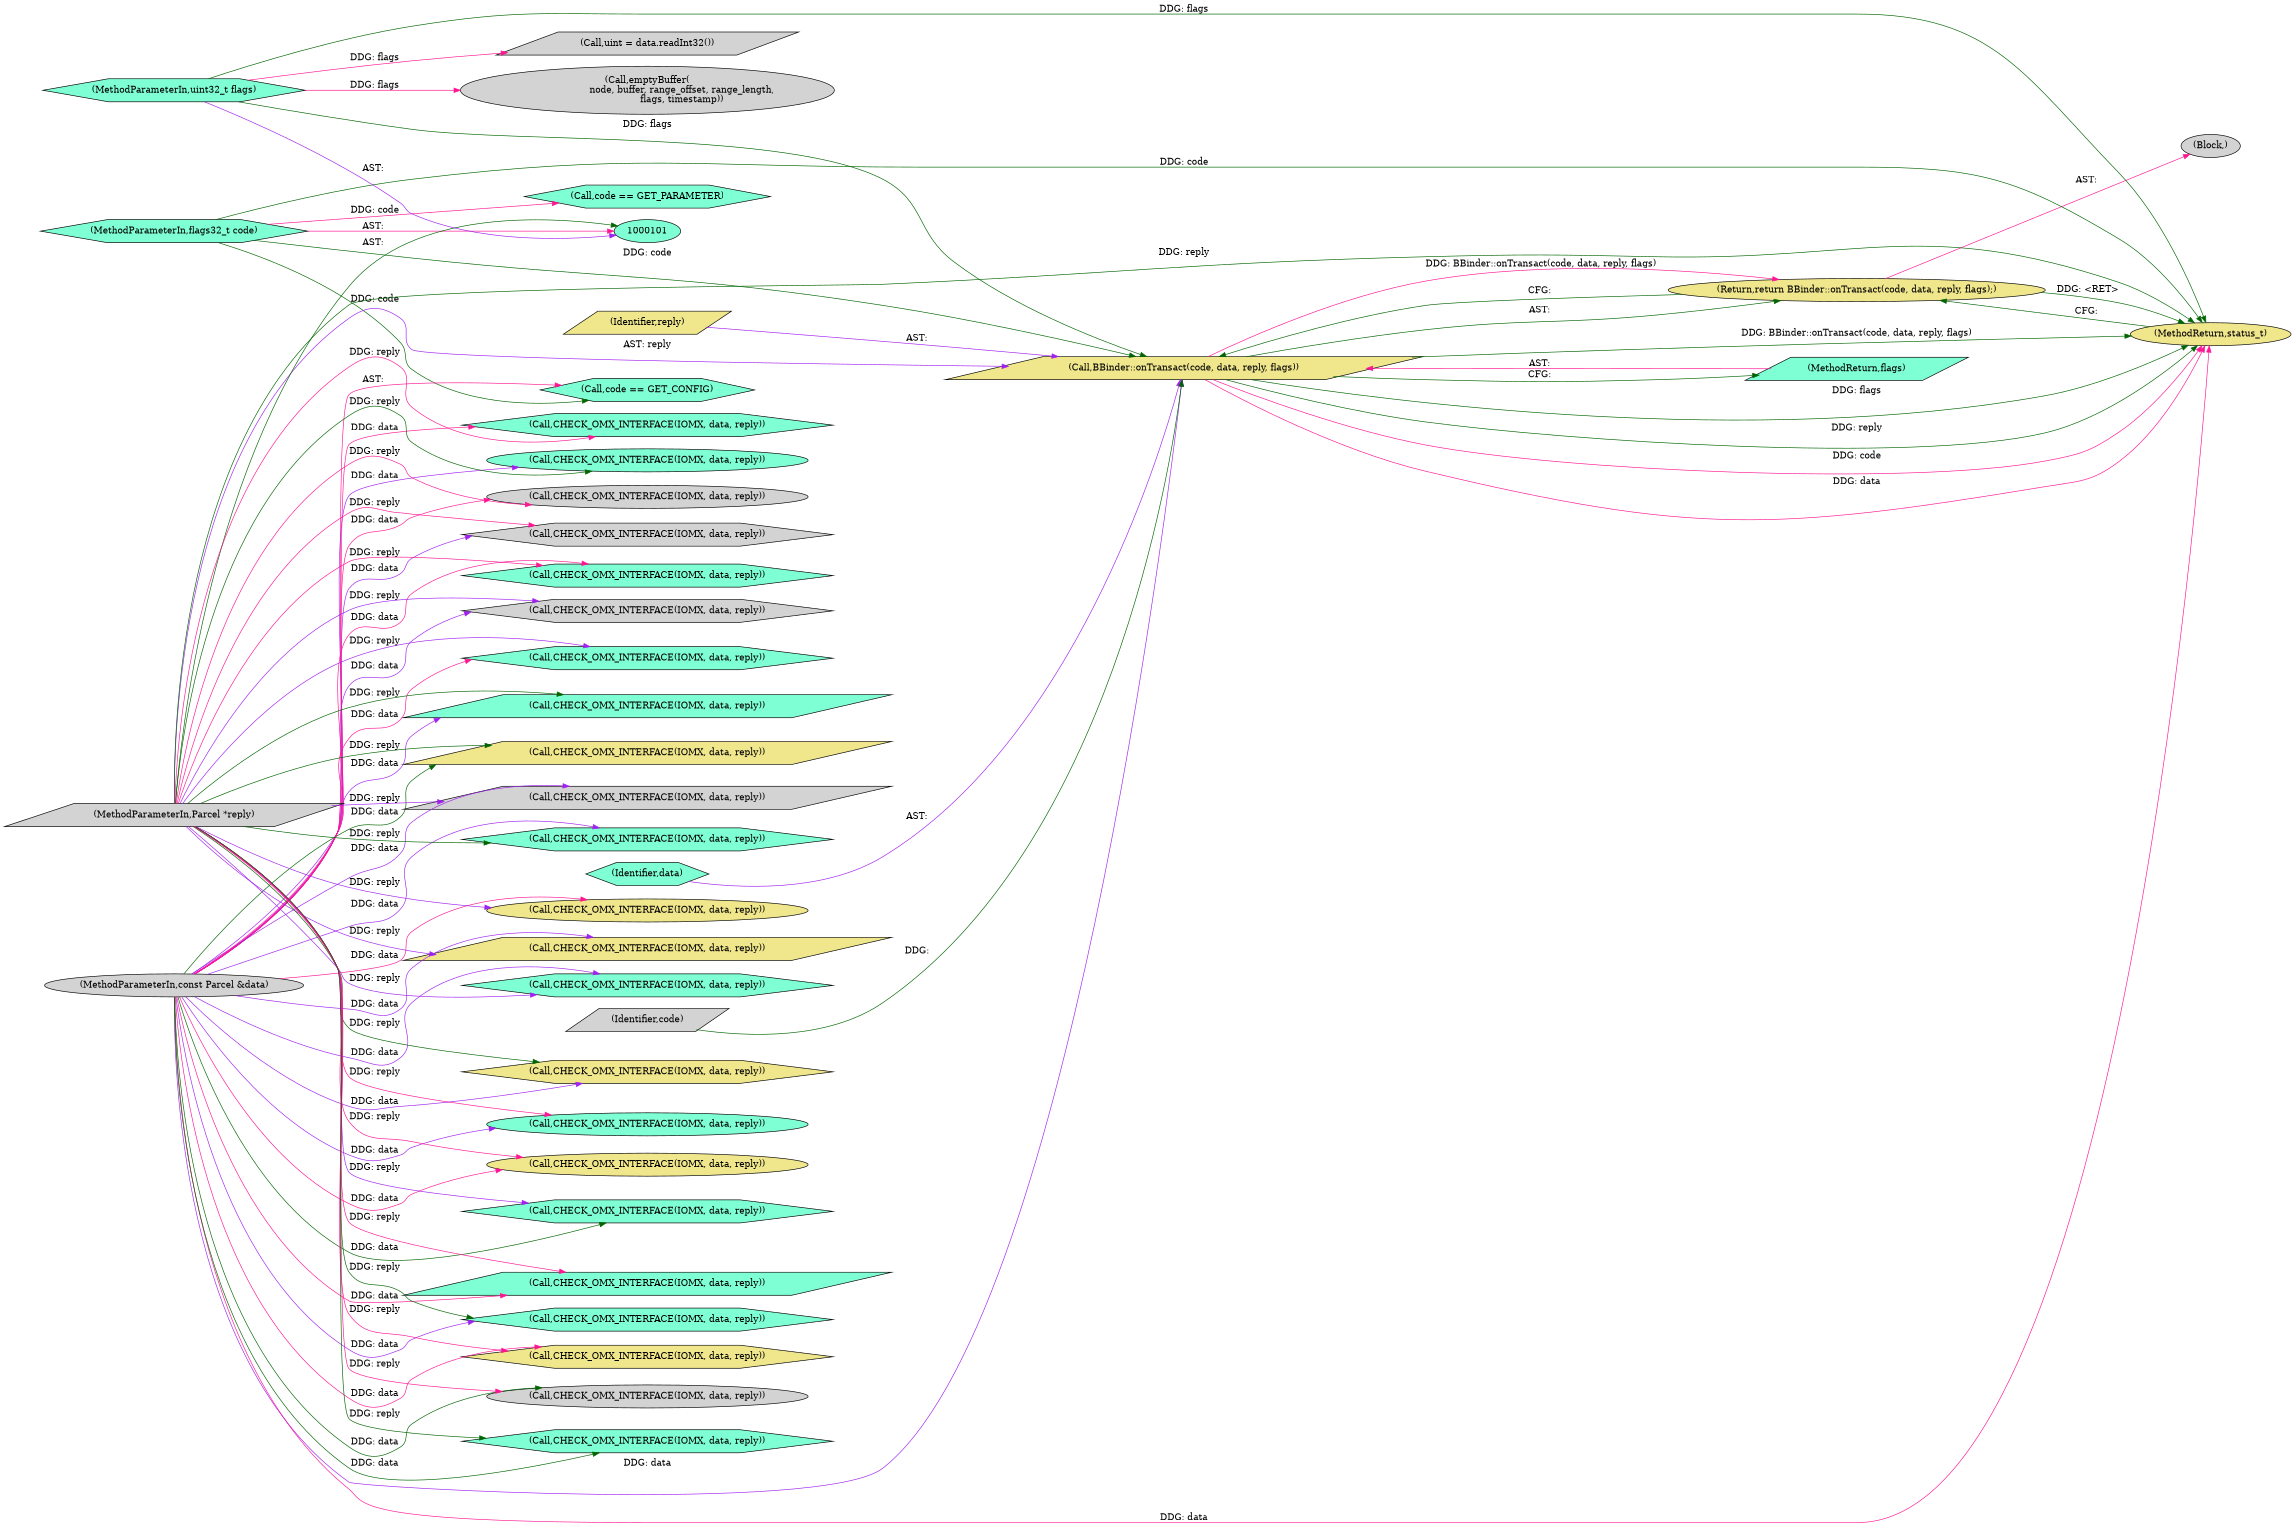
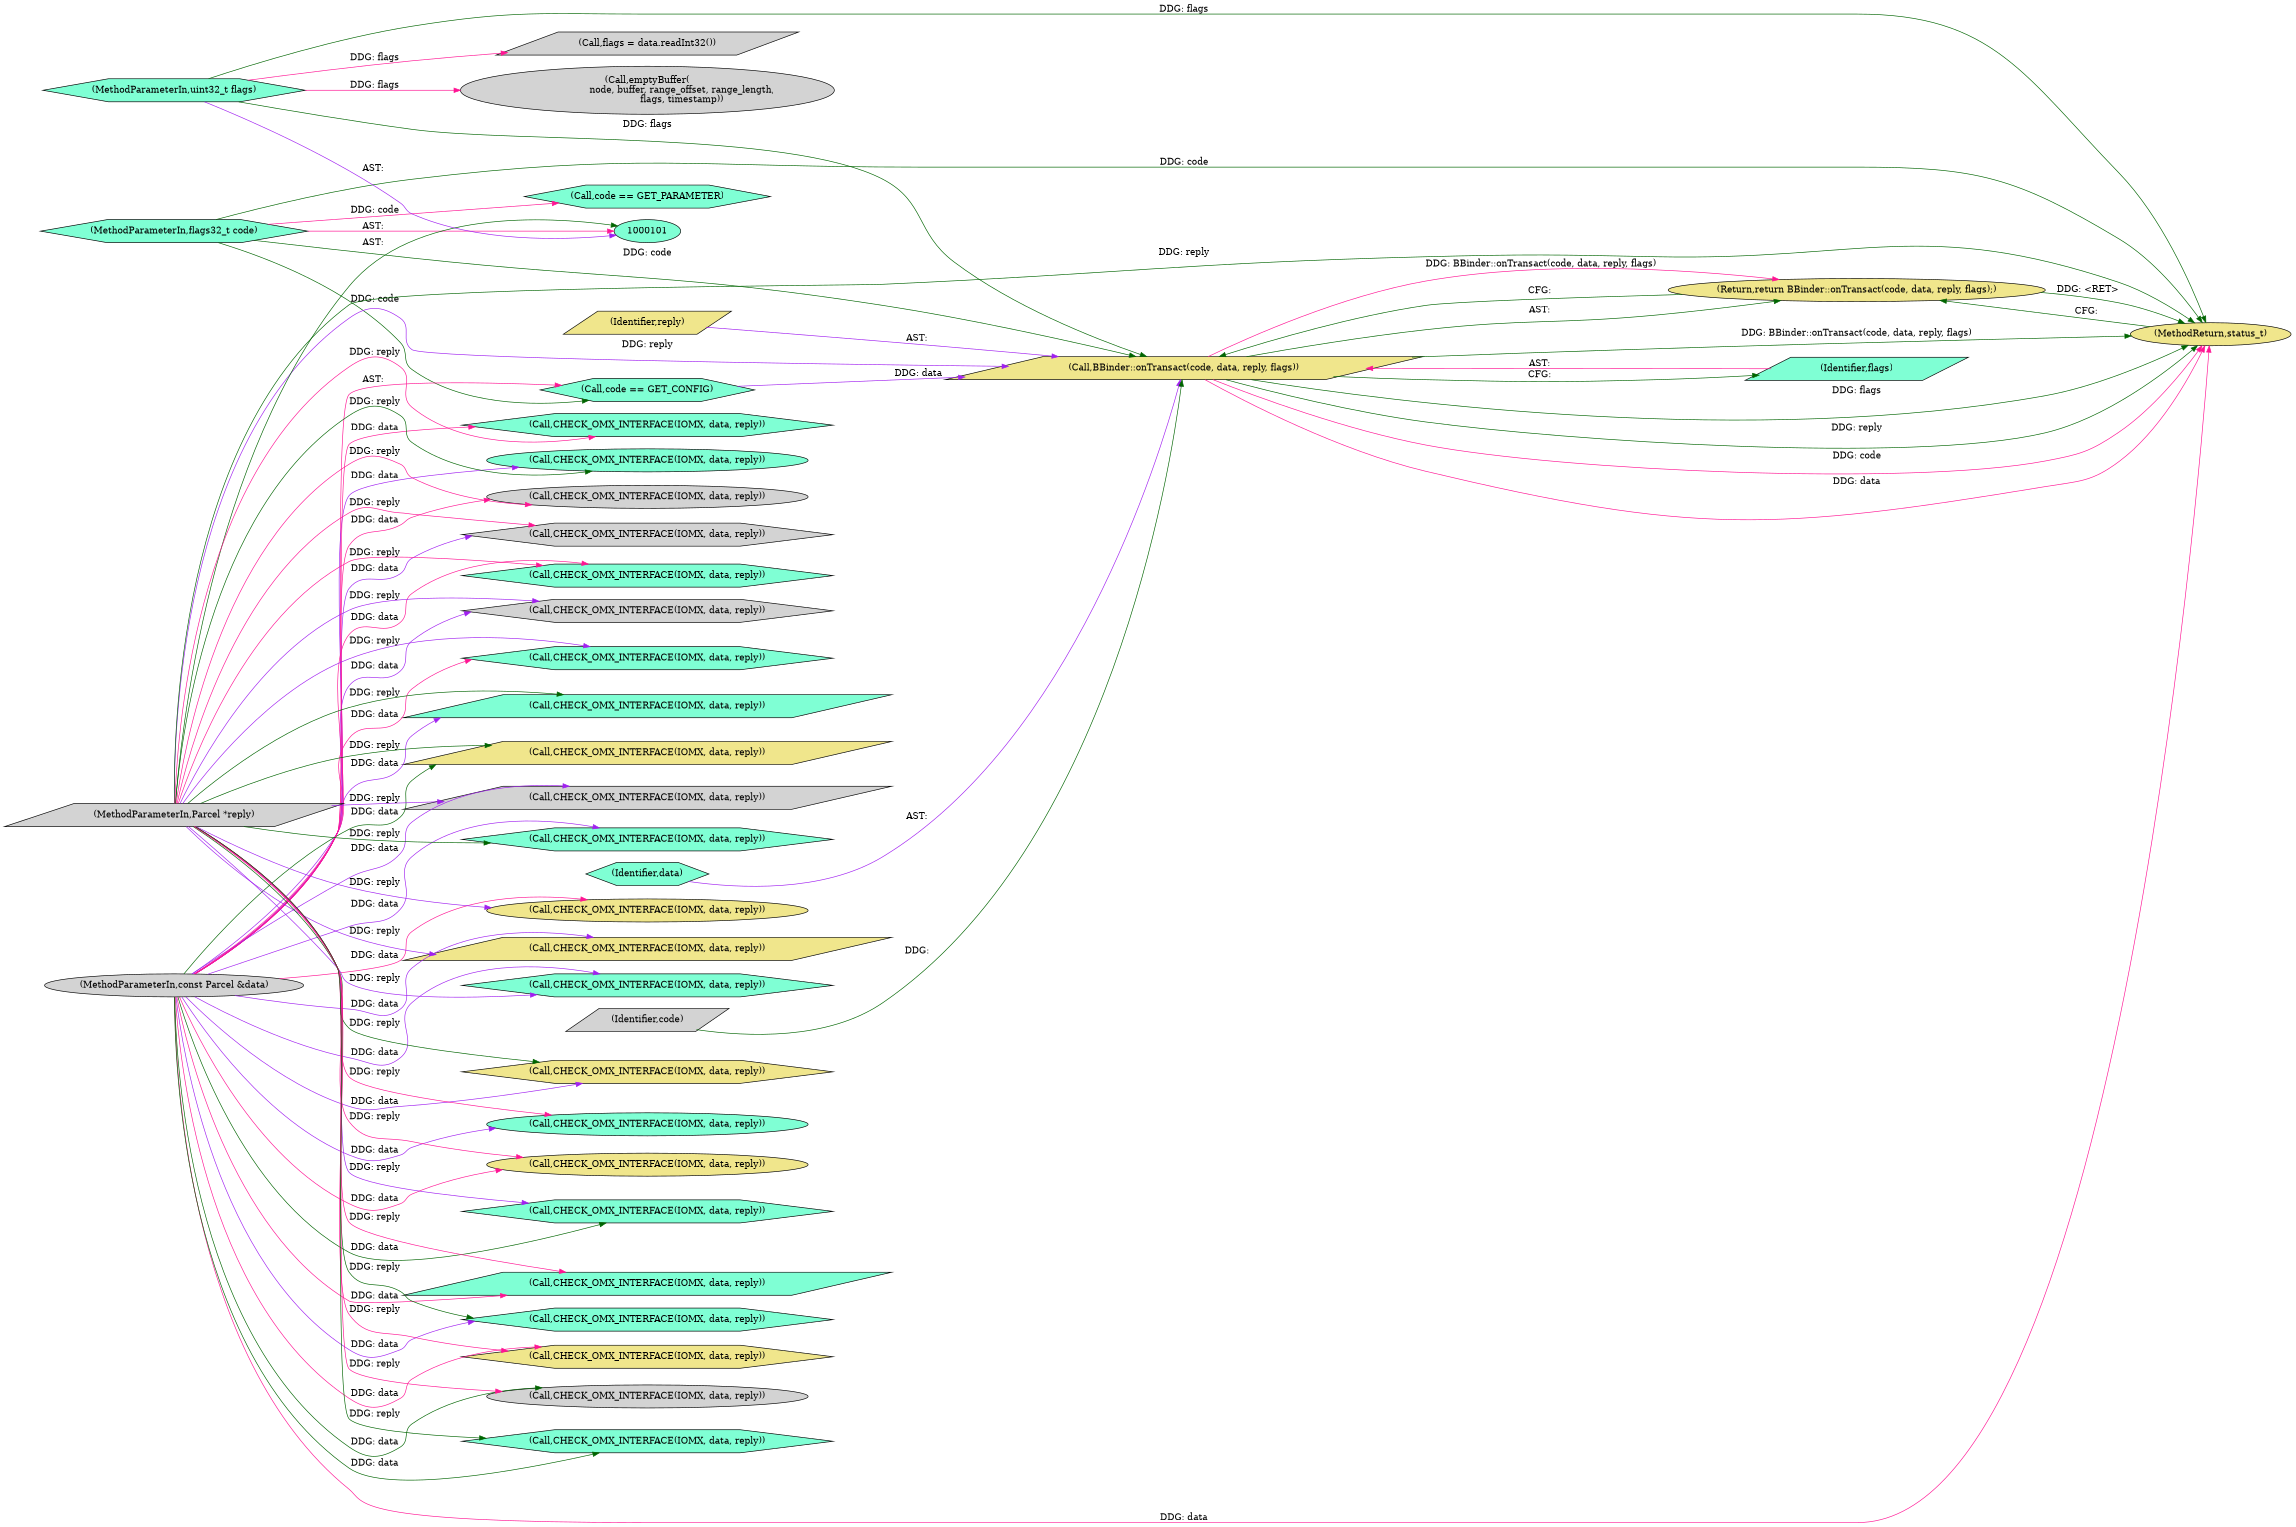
node "(Call,uint = data.readInt32())": label "(Call,uint = data.readInt32())" -> "(Call,flags = data.readInt32())"
node "(Block,)": removed
edge "(MethodParameterIn,Parcel *reply)" -> "(Call,BBinder::onTransact(code, data, reply, flags))": label "AST: reply" -> "DDG: reply"
node "(MethodReturn,flags)": label "(MethodReturn,flags)" -> "(Identifier,flags)"
edge "(MethodParameterIn,const Parcel &data)" -> "(Call,BBinder::onTransact(code, data, reply, flags))": now "(Call,code == GET_CONFIG)" -> "(Call,BBinder::onTransact(code, data, reply, flags))"
